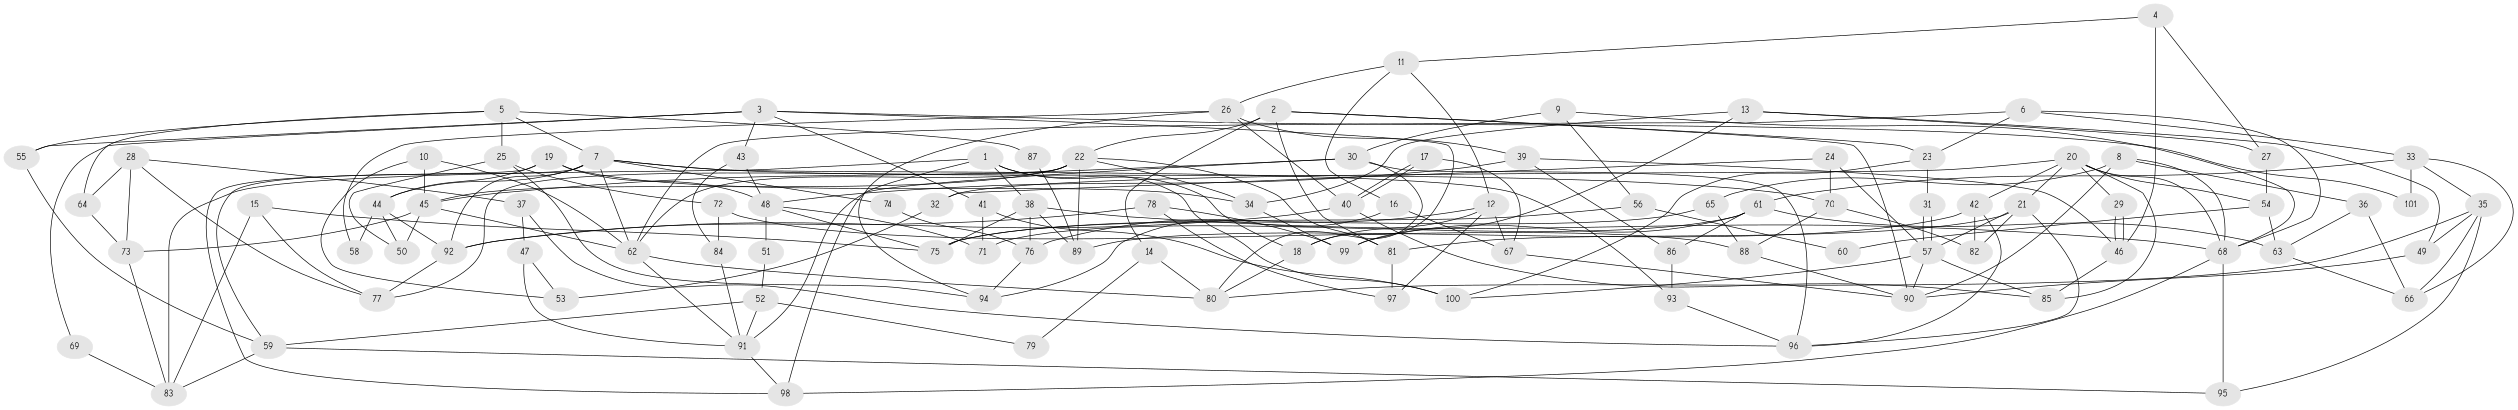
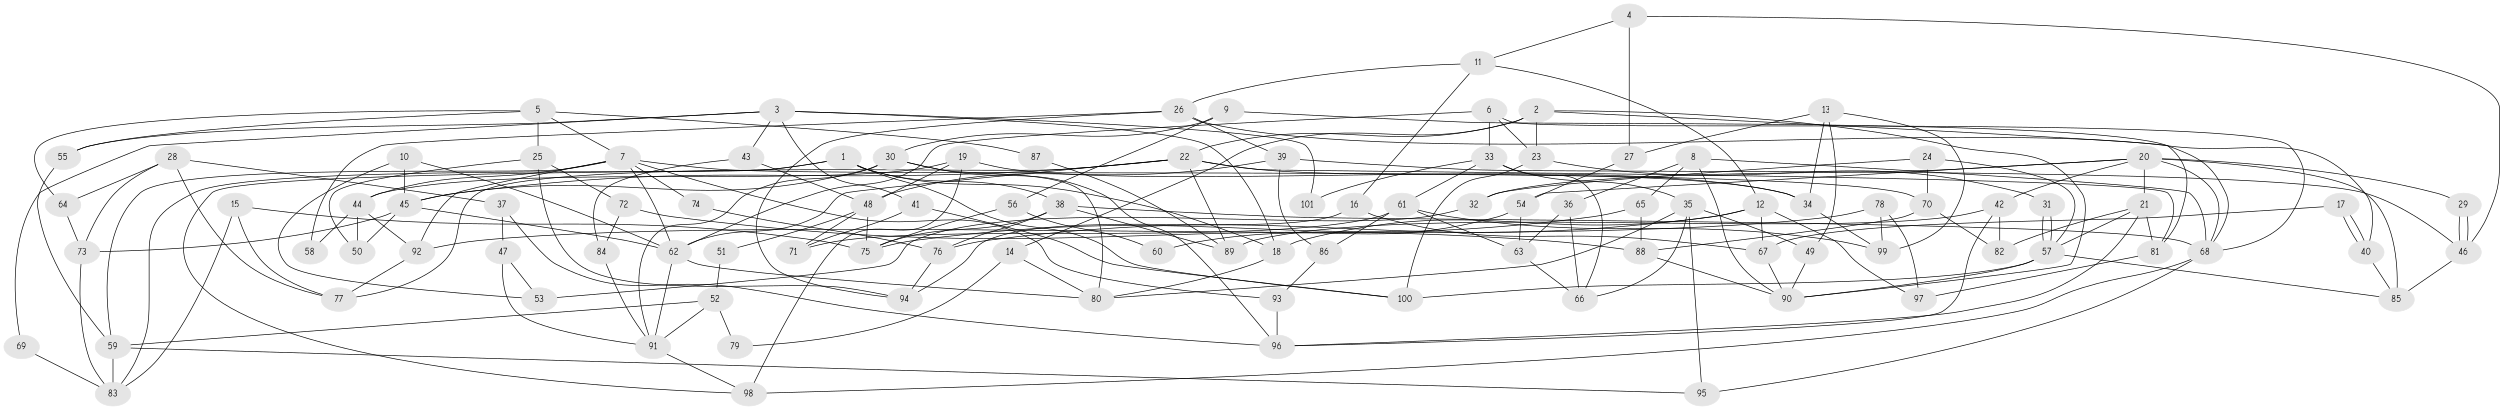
edge "40" -- "92": removed
